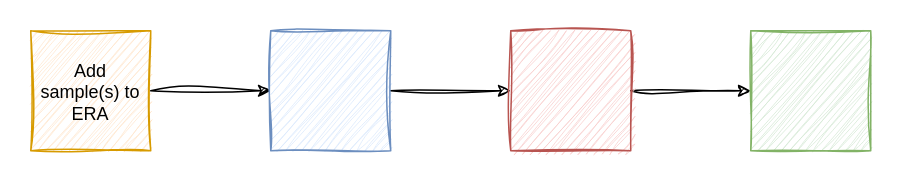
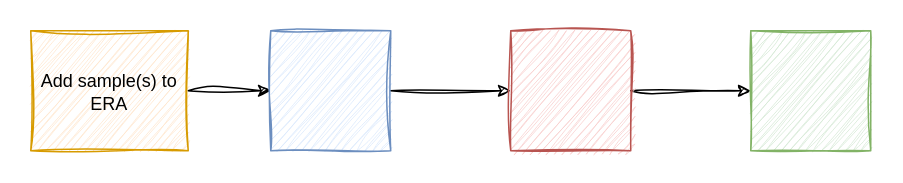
node "Add sample(s) to ERA": size 120x120 -> 158x120
